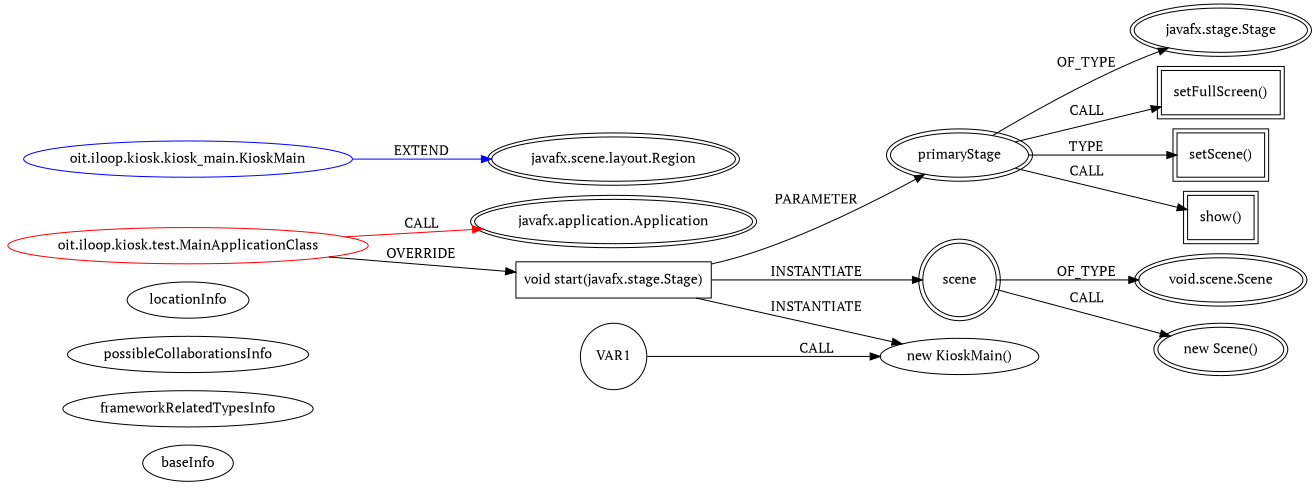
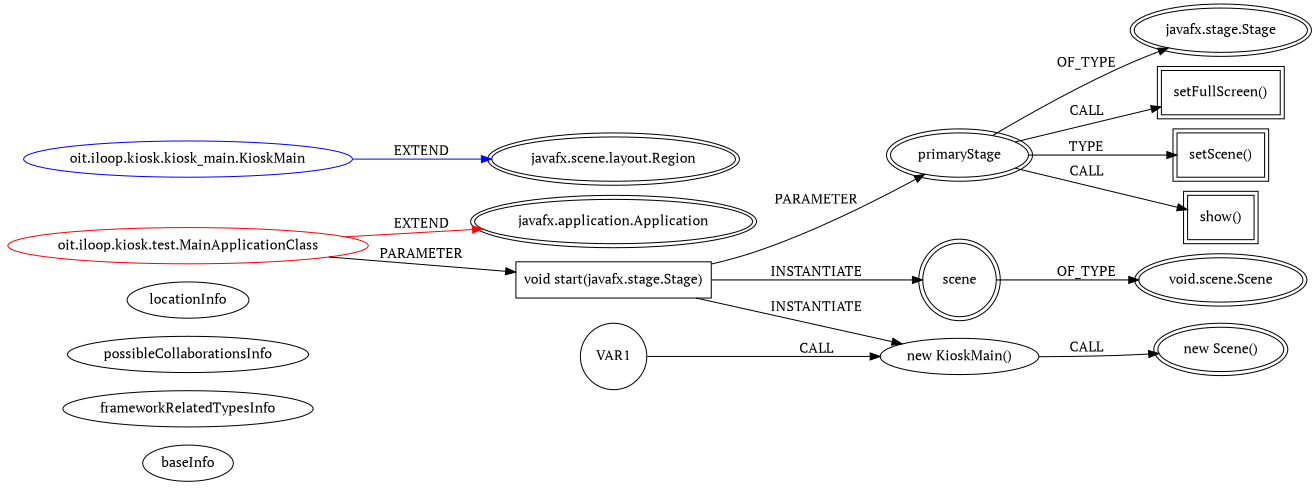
edge "oit.iloop.kiosk.test.MainApplicationClass" -> "javafx.application.Application": label "CALL" -> "EXTEND"
edge "oit.iloop.kiosk.test.MainApplicationClass" -> "void start(javafx.stage.Stage)": label "OVERRIDE" -> "PARAMETER"
edge "scene" -> "new Scene()": now "new KioskMain()" -> "new Scene()"
